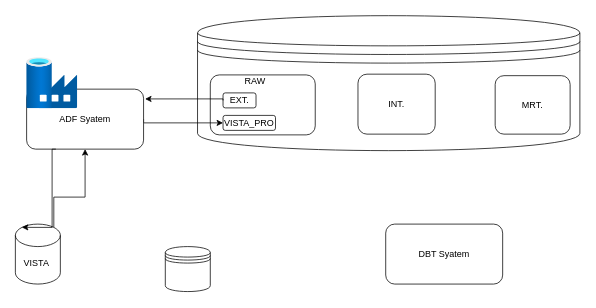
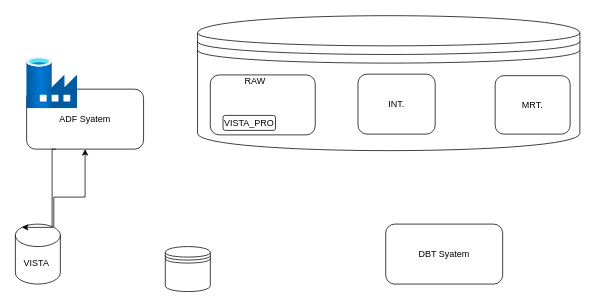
edge "EXT." -> "ADF Syatem": removed
node "EXT.": removed
edge "ADF Syatem" -> "VISTA_PRO": removed
